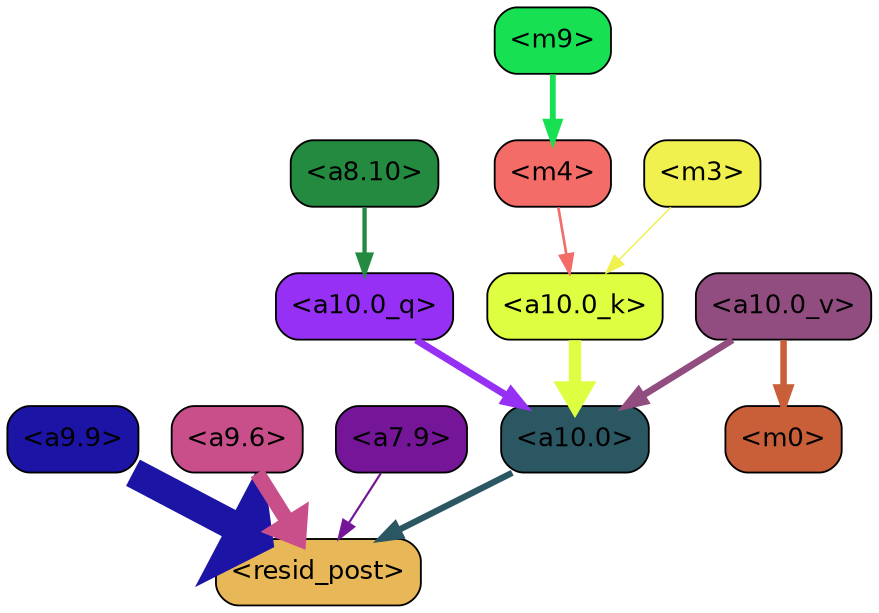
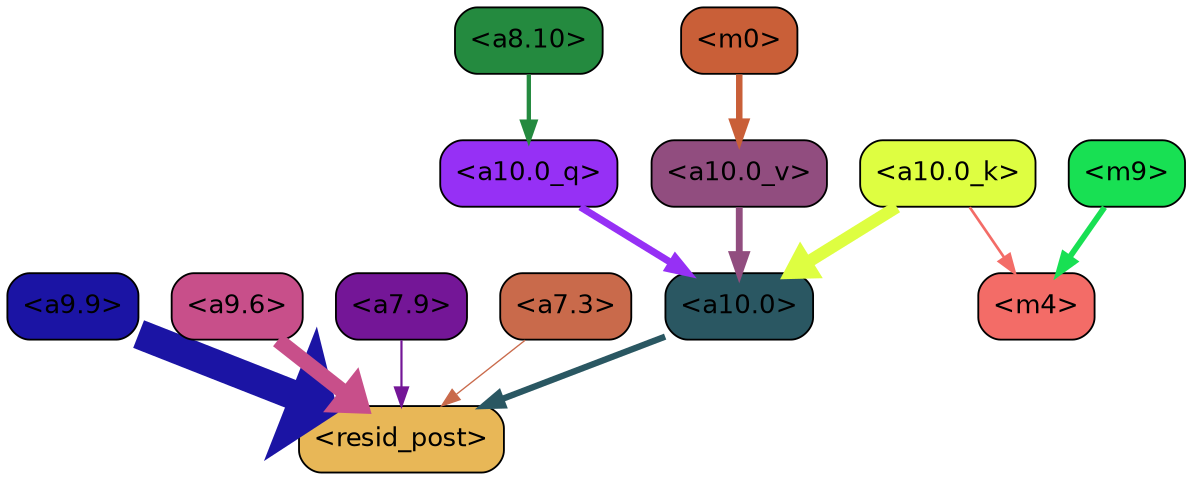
node "<m3>": removed
edge "<m4>" -> "<a10.0_k>": reversed
node "<a7.3>": added
edge "<a10.0_v>" -> "<m0>": reversed
